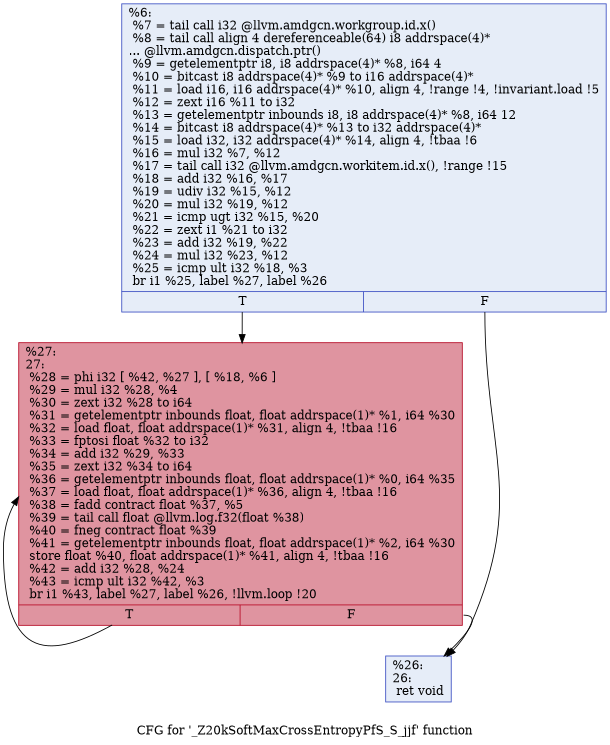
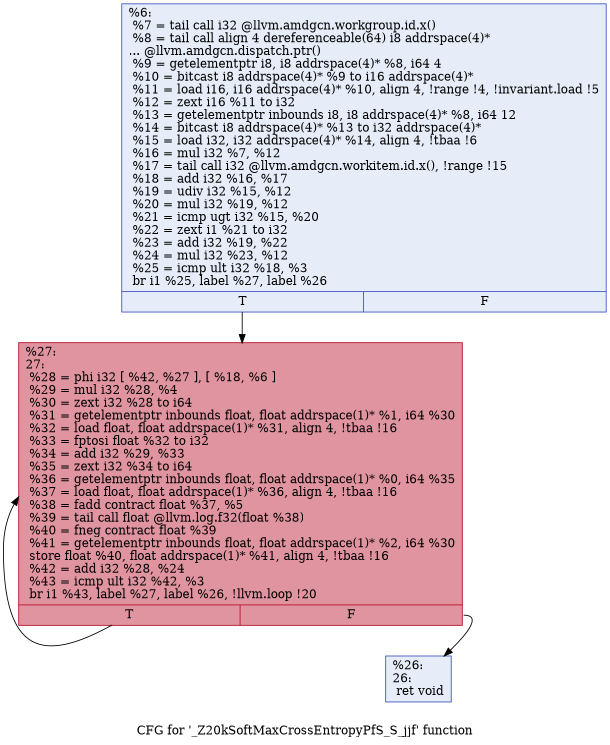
edge "%6:" -> "%26:": removed
